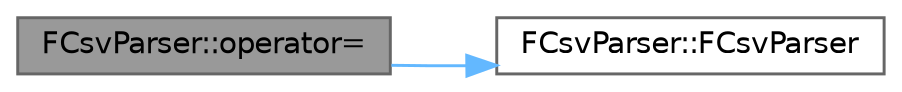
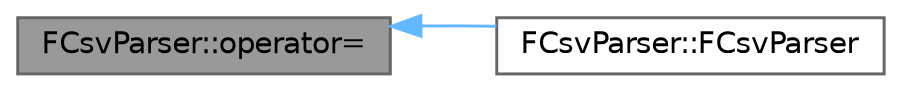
edge "FCsvParser::operator=" -> "FCsvParser::FCsvParser": reversed
